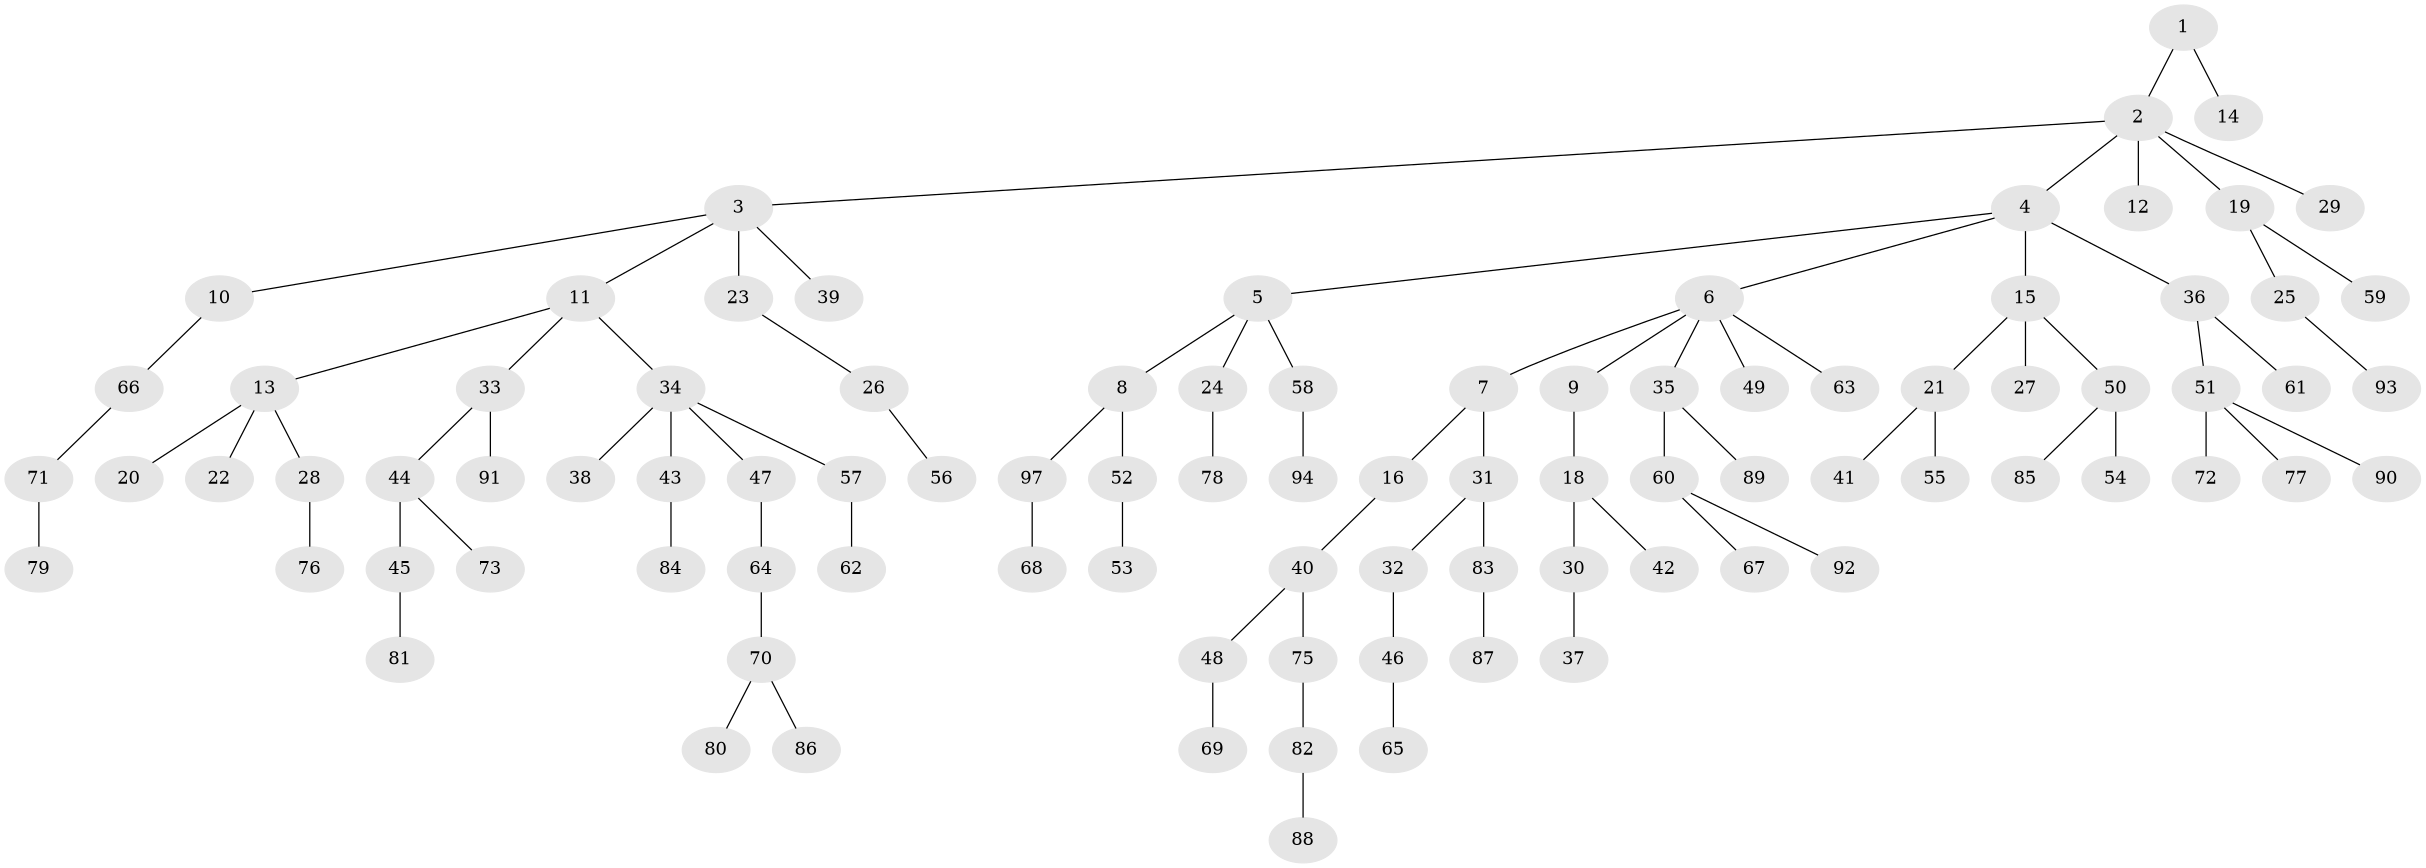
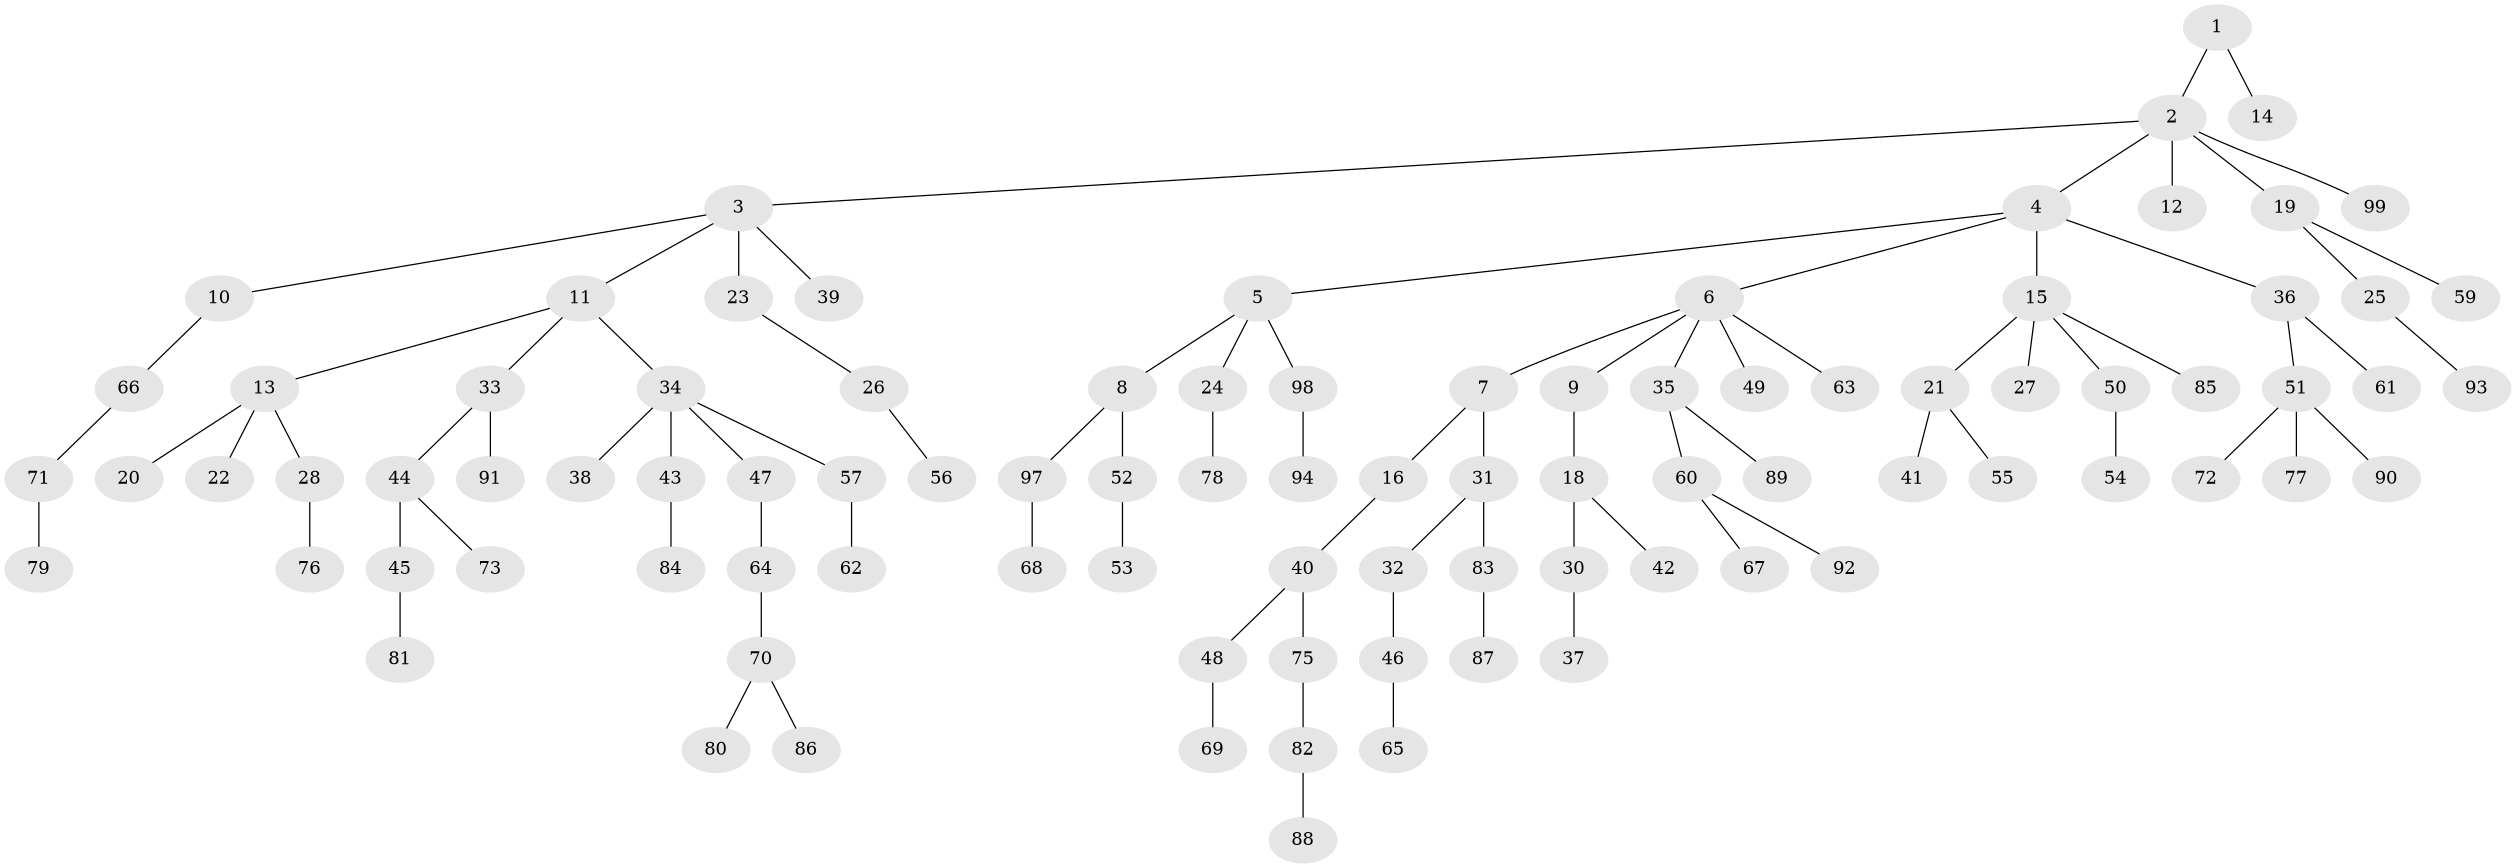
node "29": label "29" -> "99"
node "58": label "58" -> "98"
edge "50" -- "85": now "15" -- "85"
